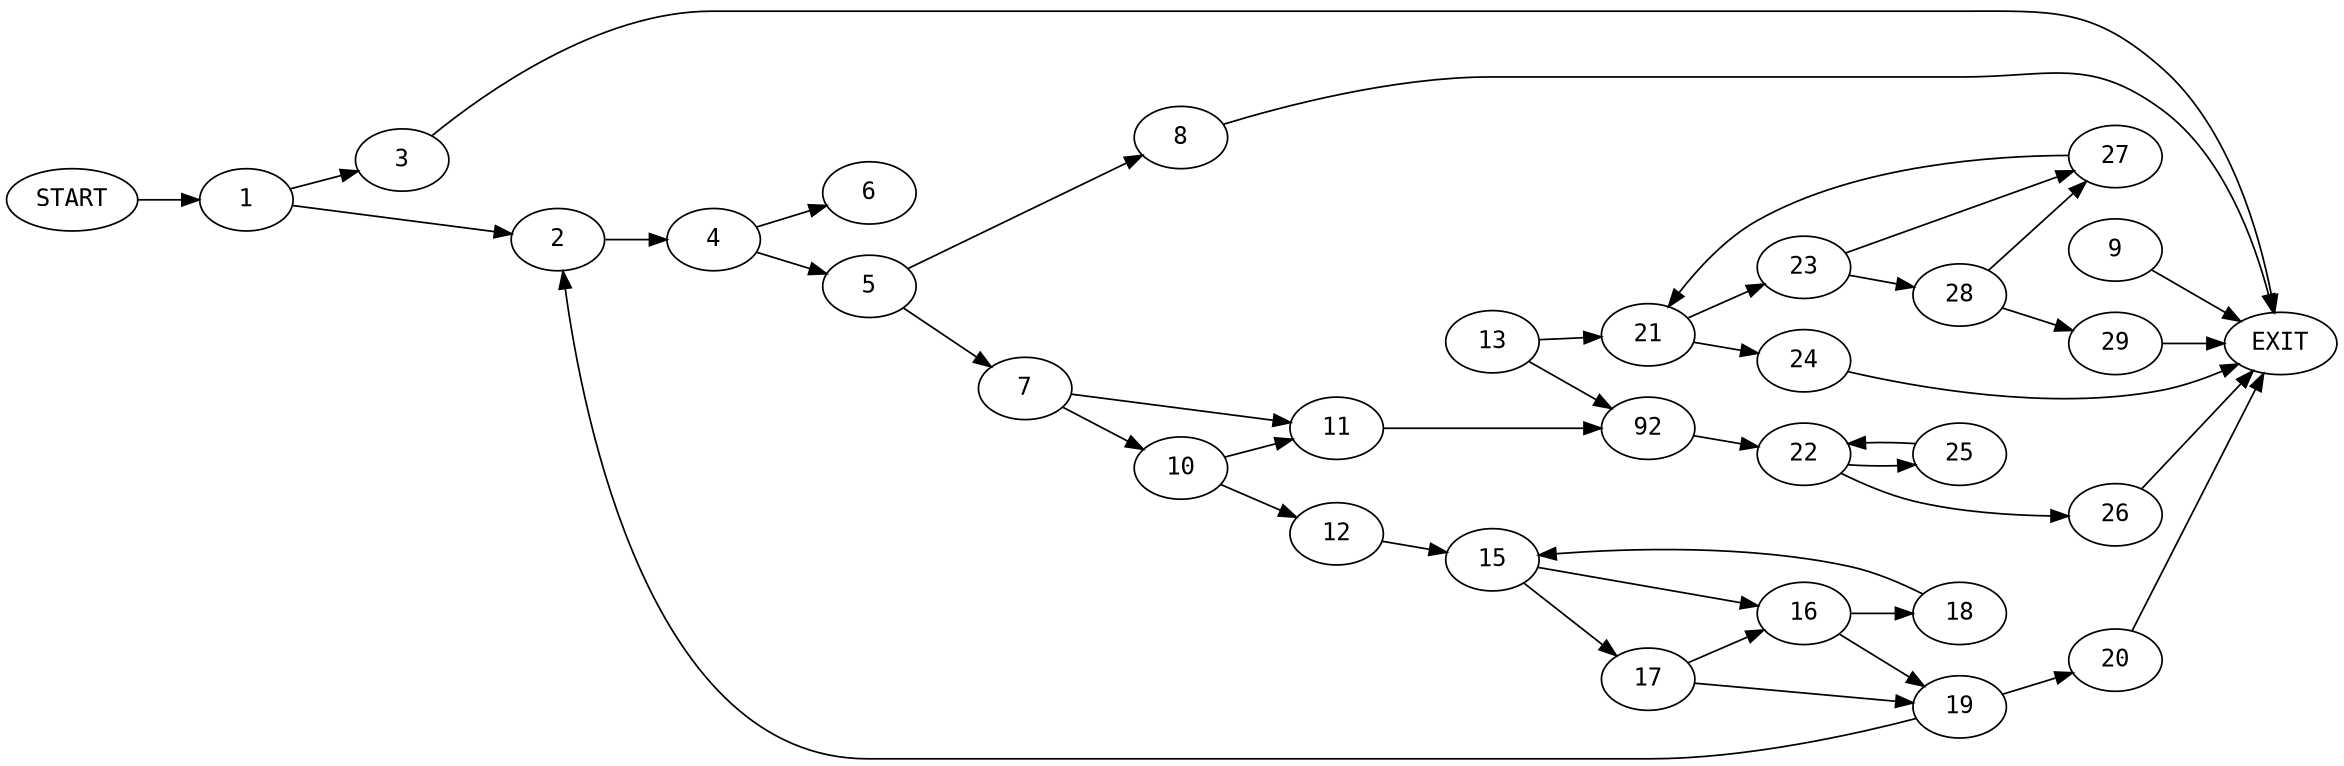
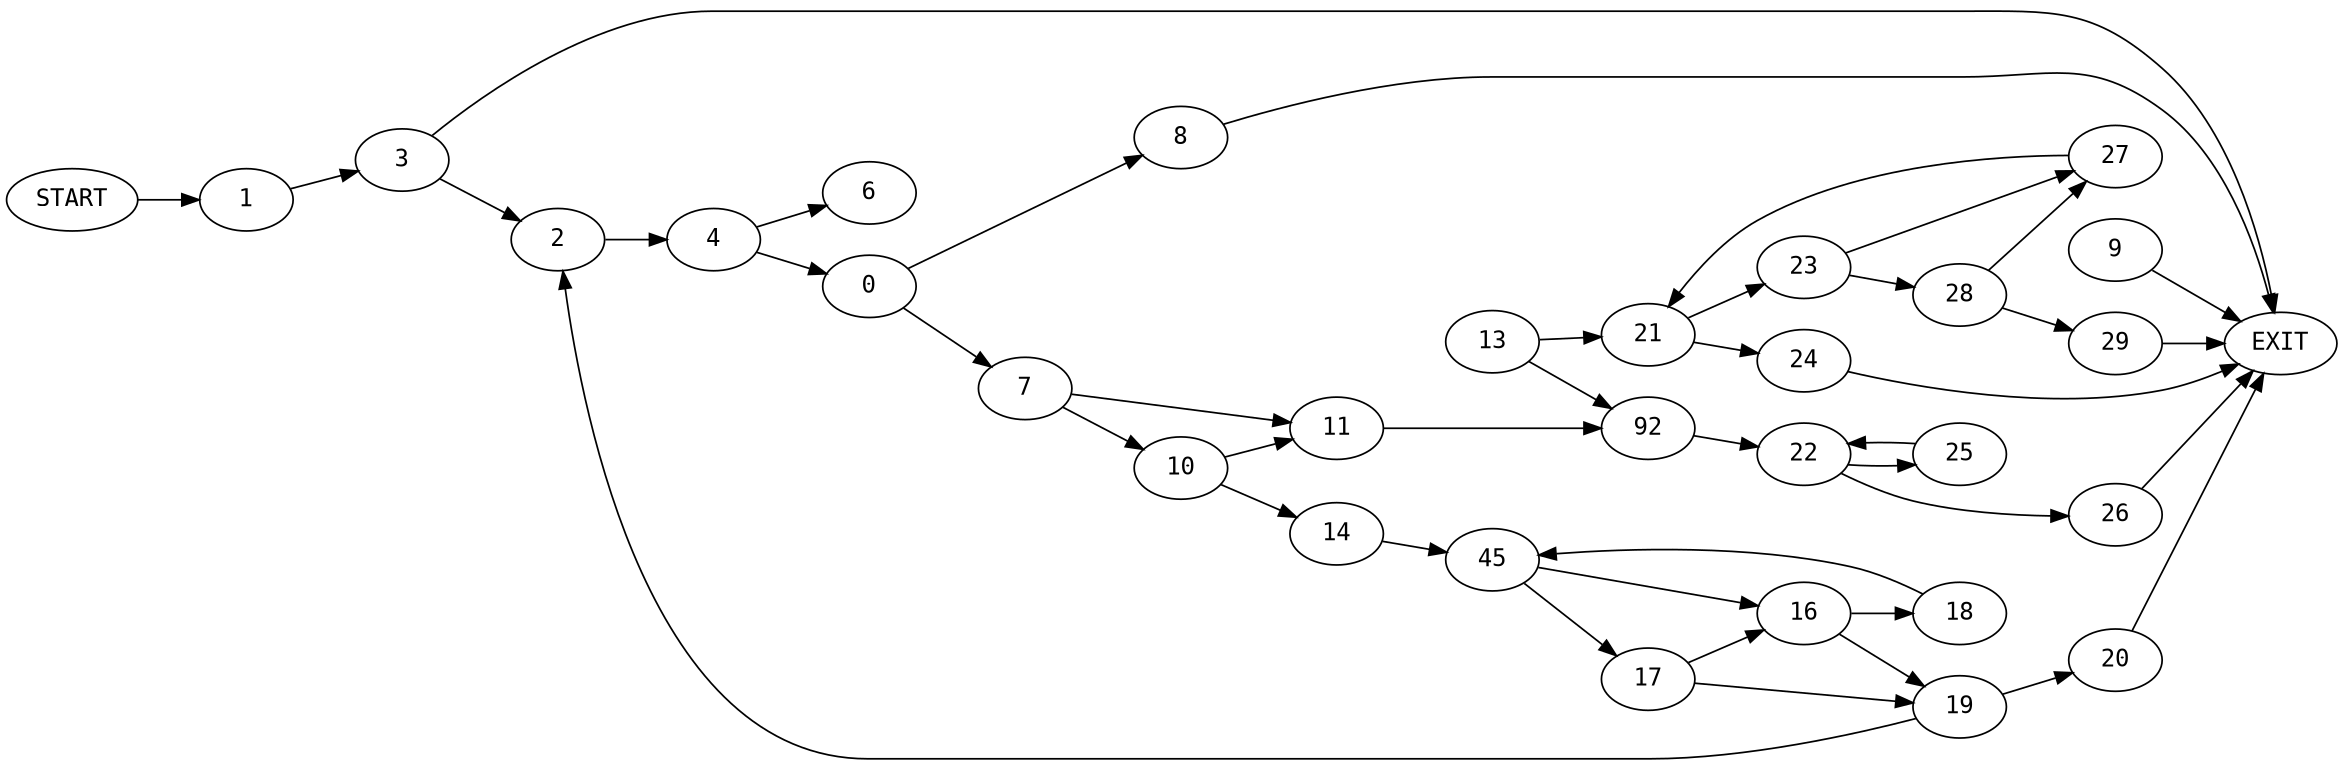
edge "1" -> "2": now "3" -> "2"
node "5": label "5" -> "0"
node "12": label "12" -> "14"
node "15": label "15" -> "45"
